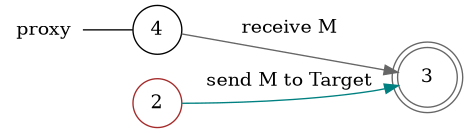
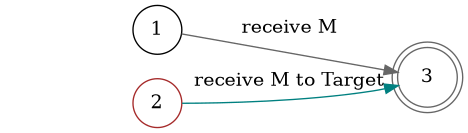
node "proxy": removed
node "4": label "4" -> "1"
edge "2" -> "3": label "send M to Target" -> "receive M to Target"
